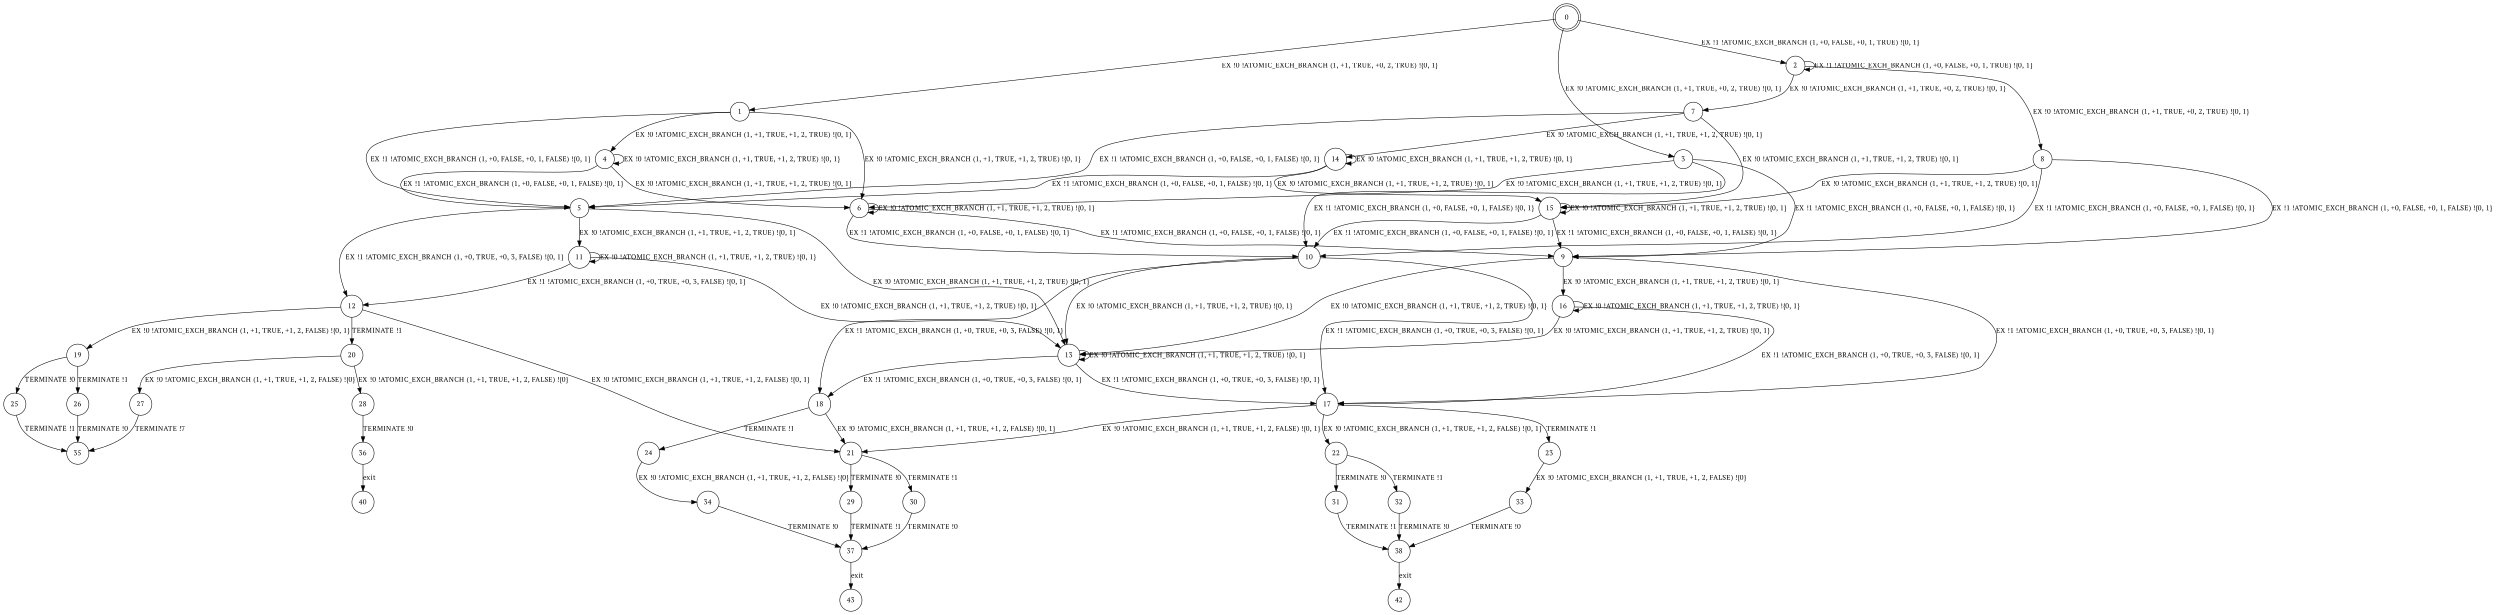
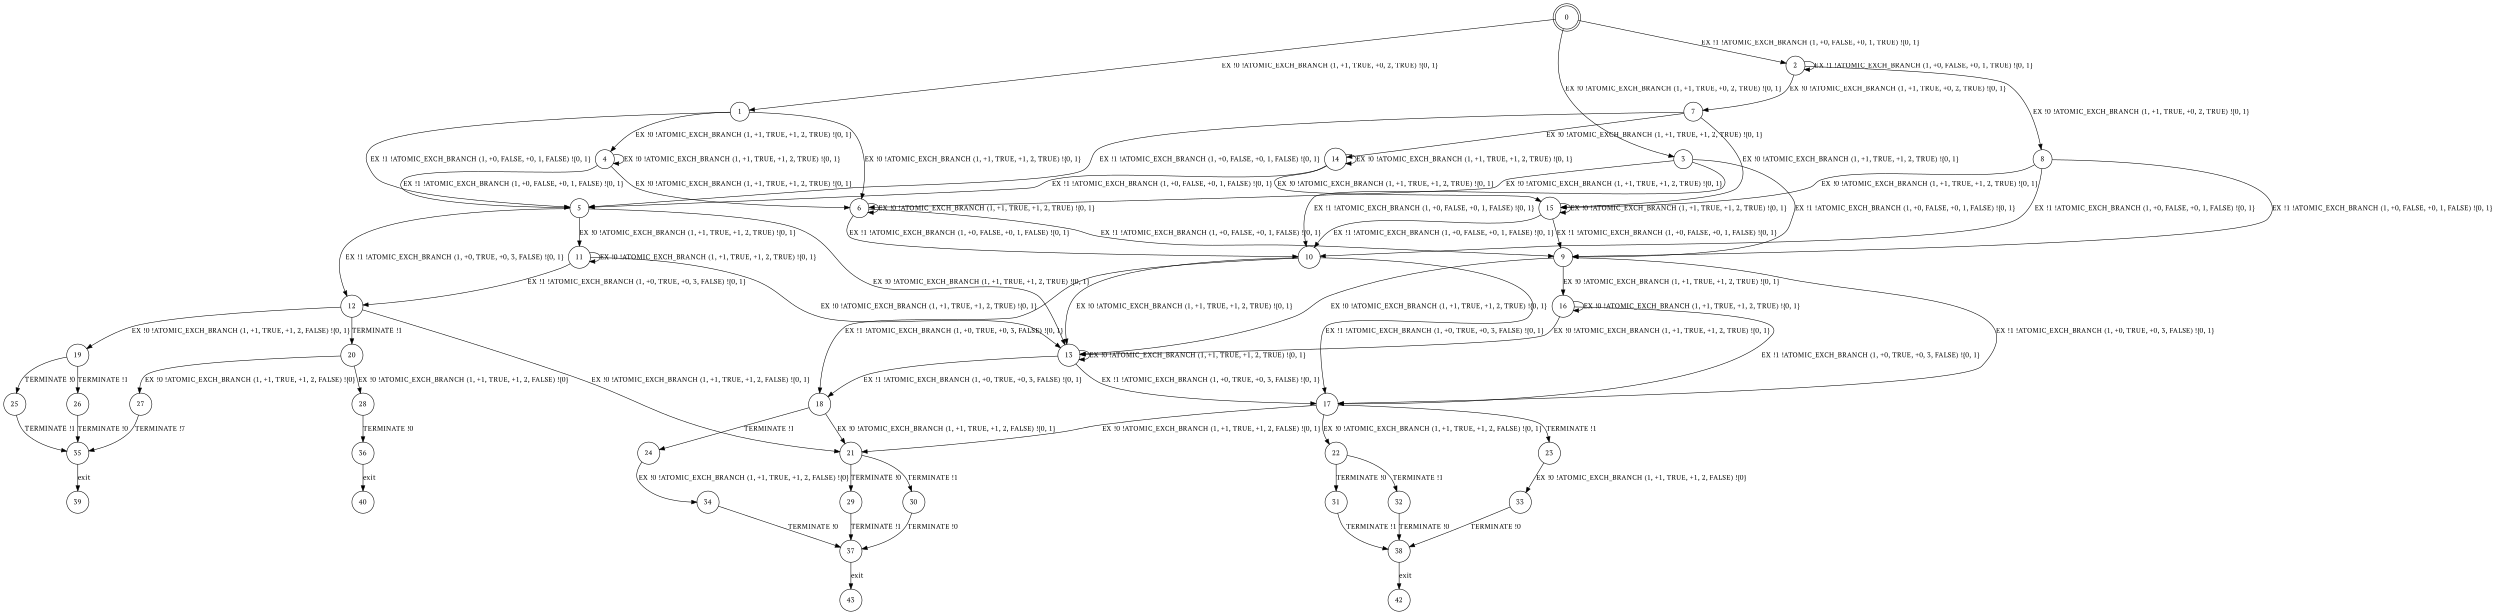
node "39": added
